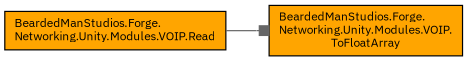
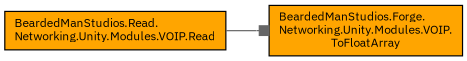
node "BeardedManStudios.Forge. Networking.Unity.Modules.VOIP.Read": label "BeardedManStudios.Forge. Networking.Unity.Modules.VOIP.Read" -> "BeardedManStudios.Read. Networking.Unity.Modules.VOIP.Read"
